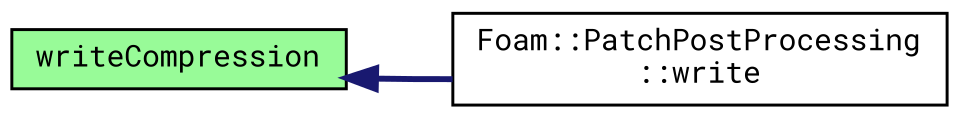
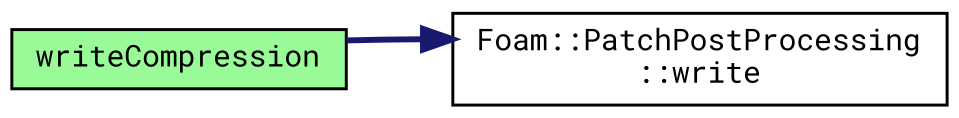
edge "Foam::PatchPostProcessing ::write" -> "writeCompression": reversed
